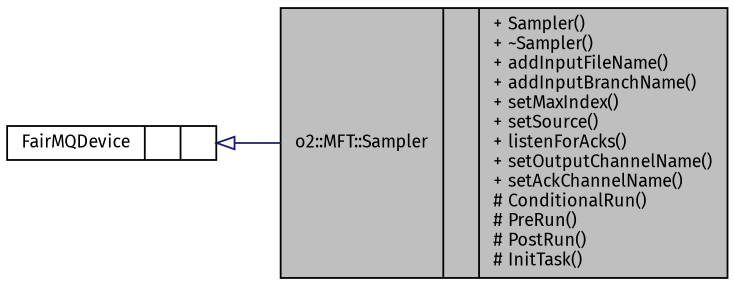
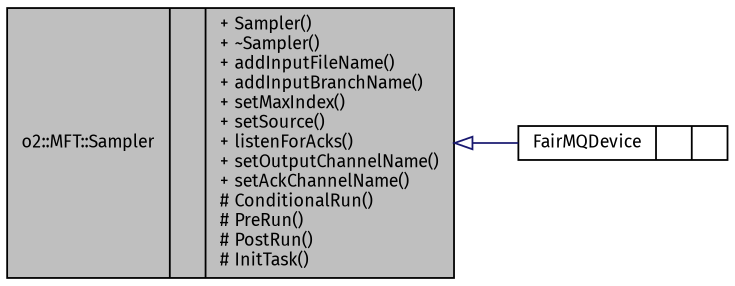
edge "o2::MFT::Sampler" -> "FairMQDevice": reversed
